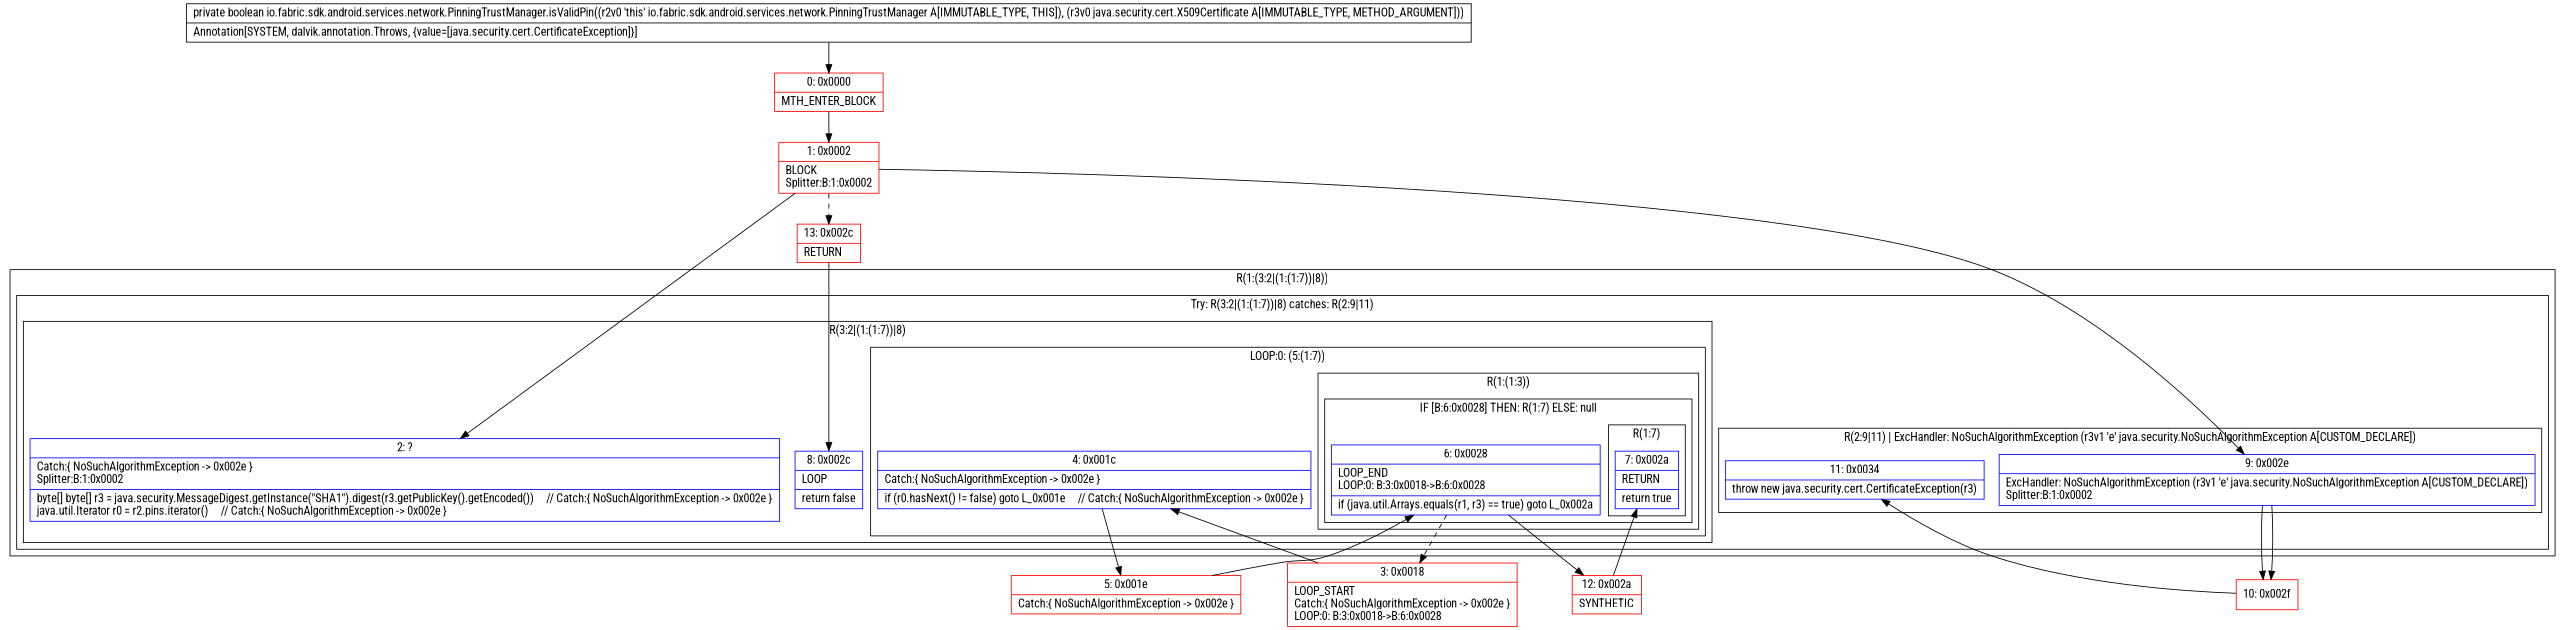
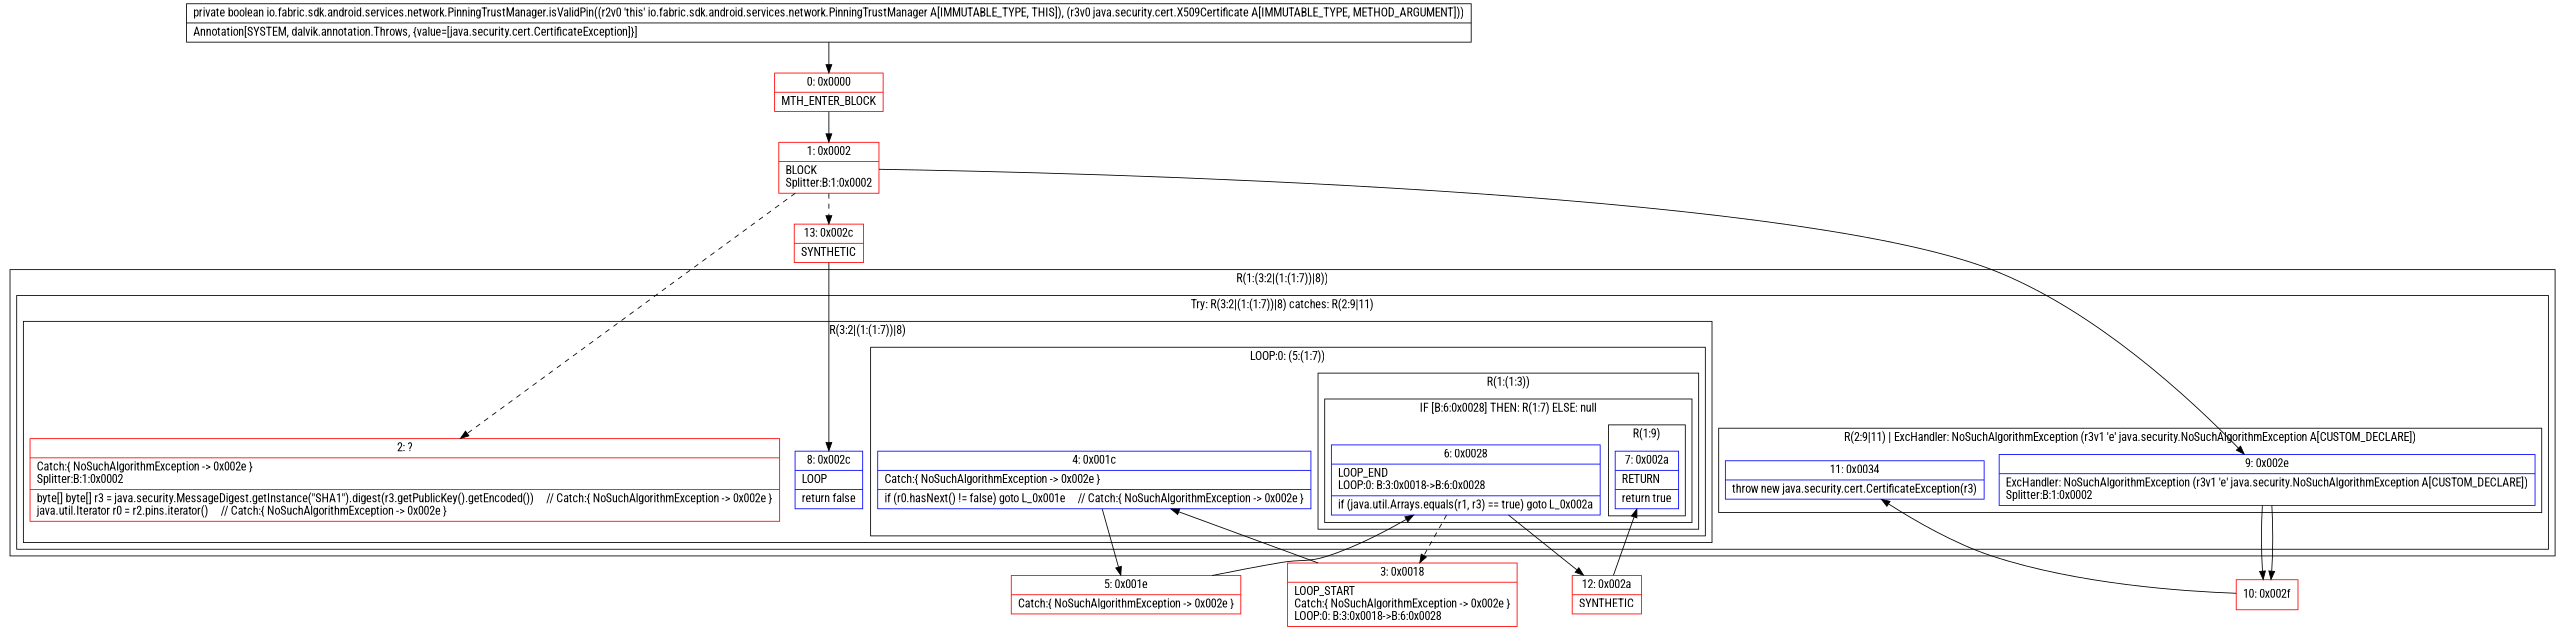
node "13: 0x002c": text "RETURN" -> "SYNTHETIC"
edge "1: 0x0002" -> "2: ?": style solid -> dashed
cluster "R(1:7)": label "R(1:7)" -> "R(1:9)"
node "2: ?": color blue -> red
